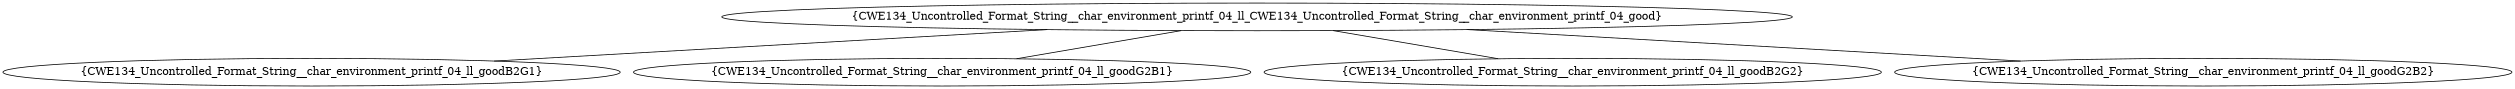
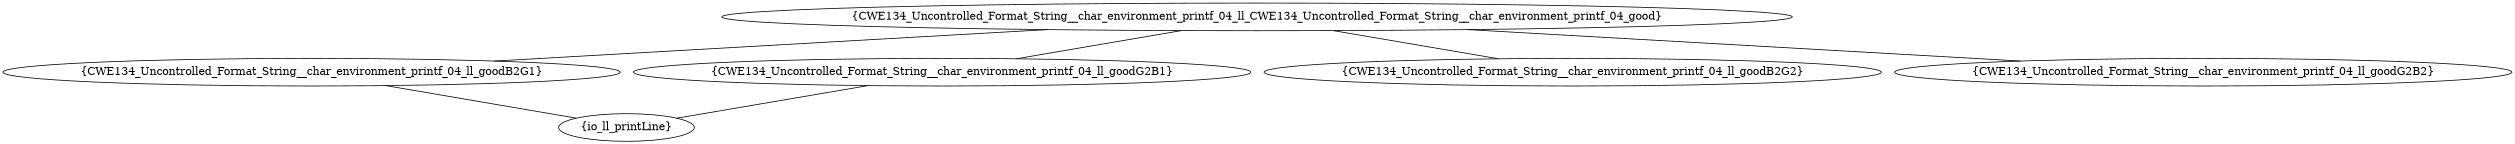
node "{io_ll_printLine}": added
